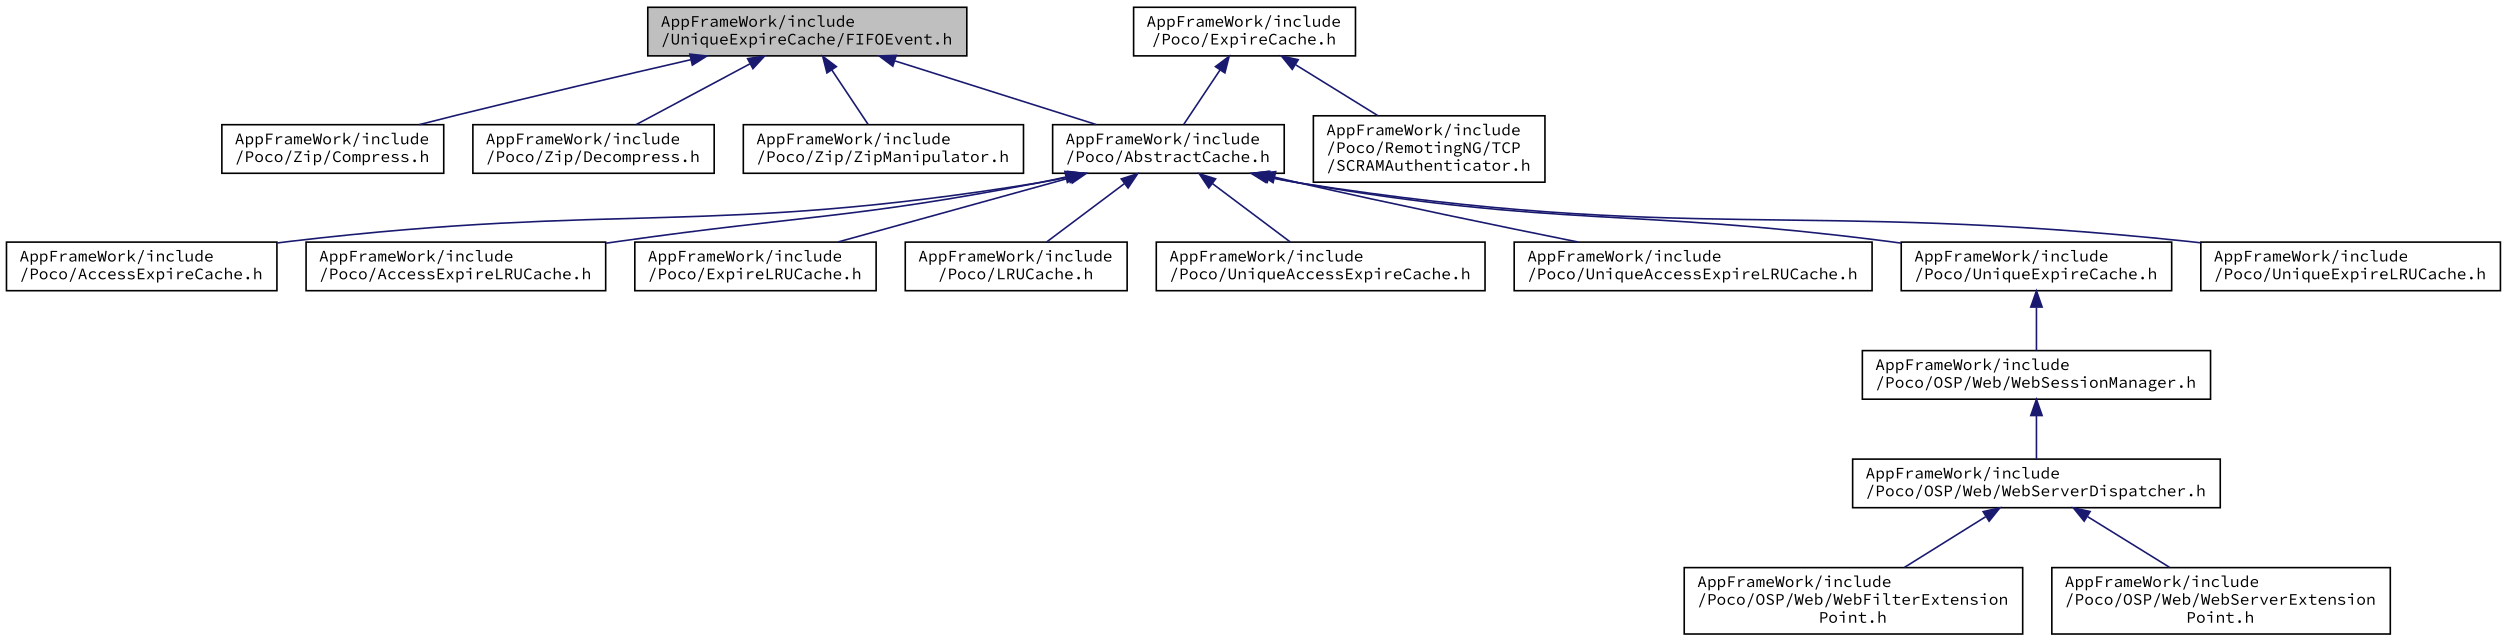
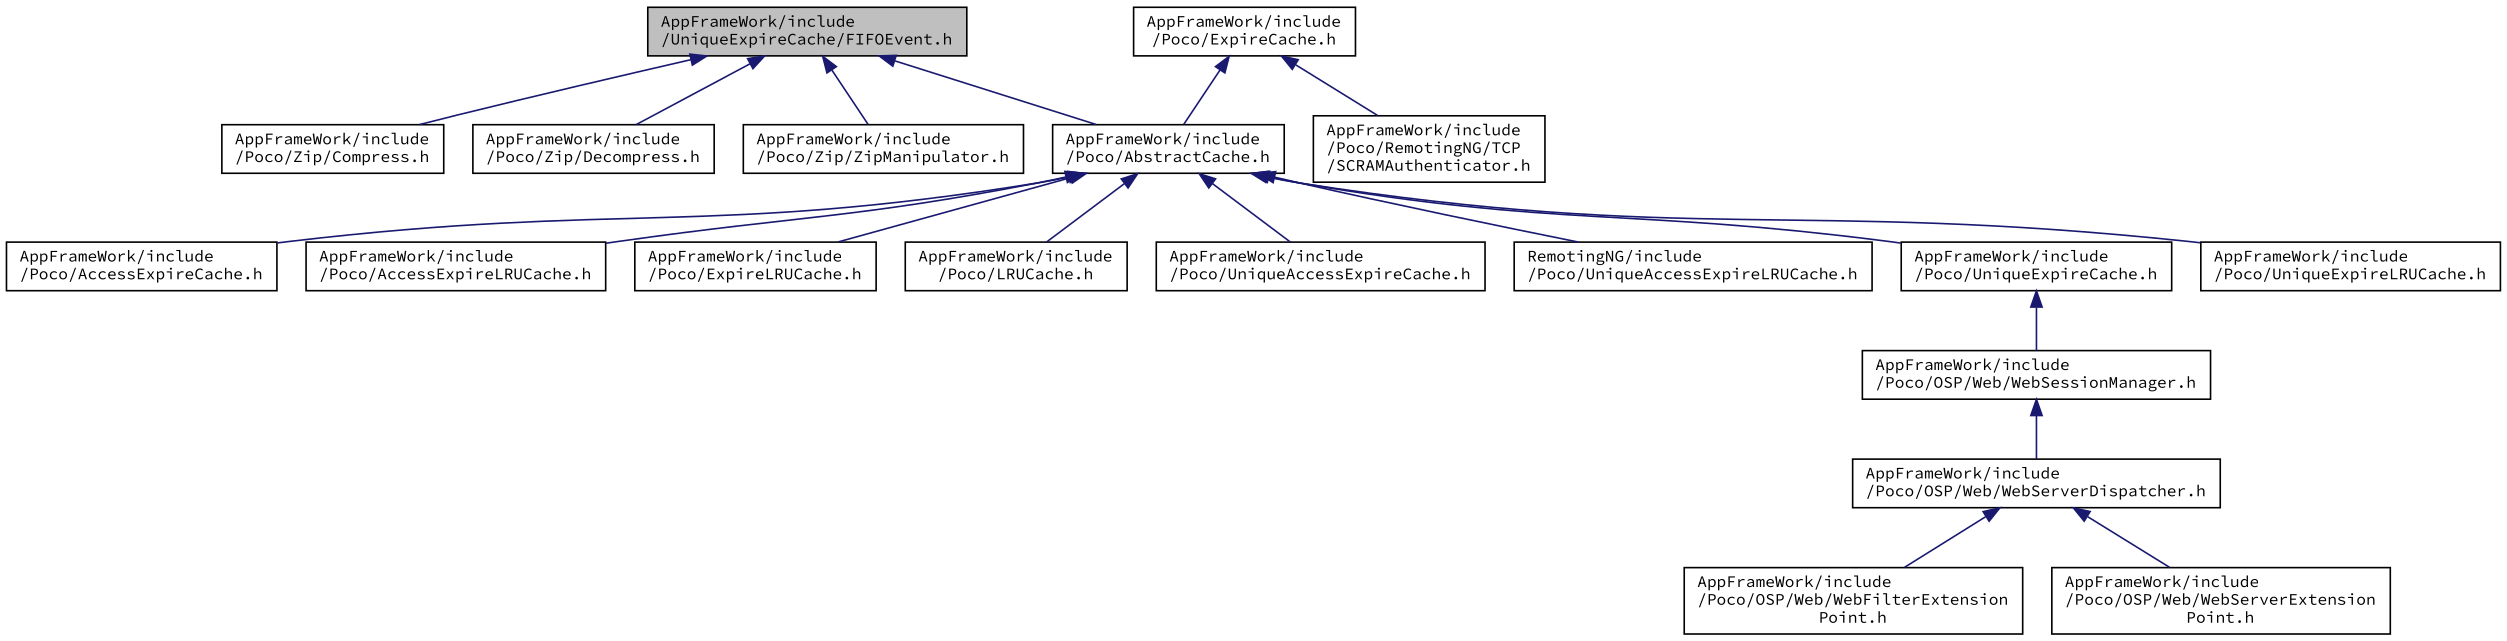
node "AppFrameWork/include /Poco/UniqueAccessExpireLRUCache.h": label "AppFrameWork/include /Poco/UniqueAccessExpireLRUCache.h" -> "RemotingNG/include /Poco/UniqueAccessExpireLRUCache.h"
